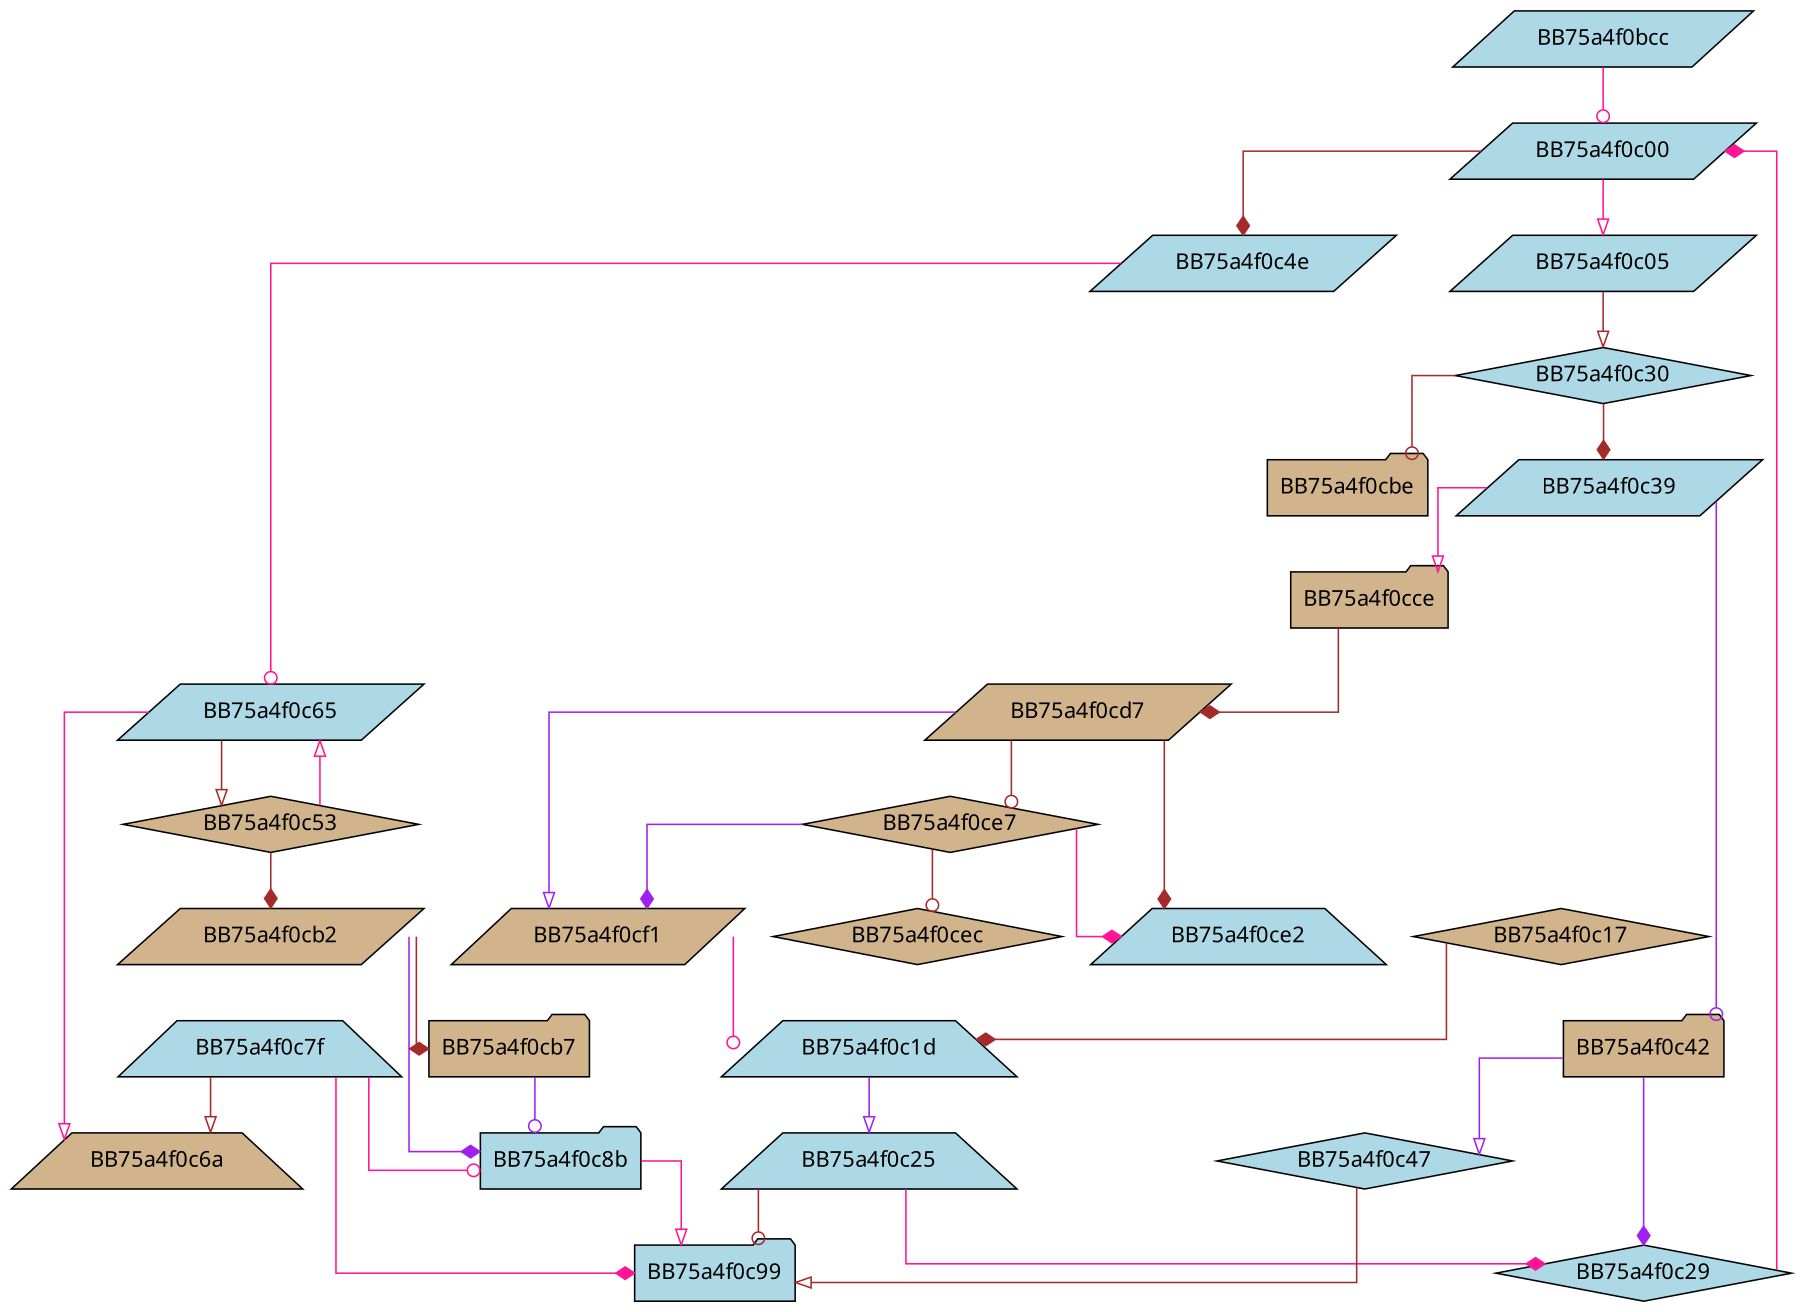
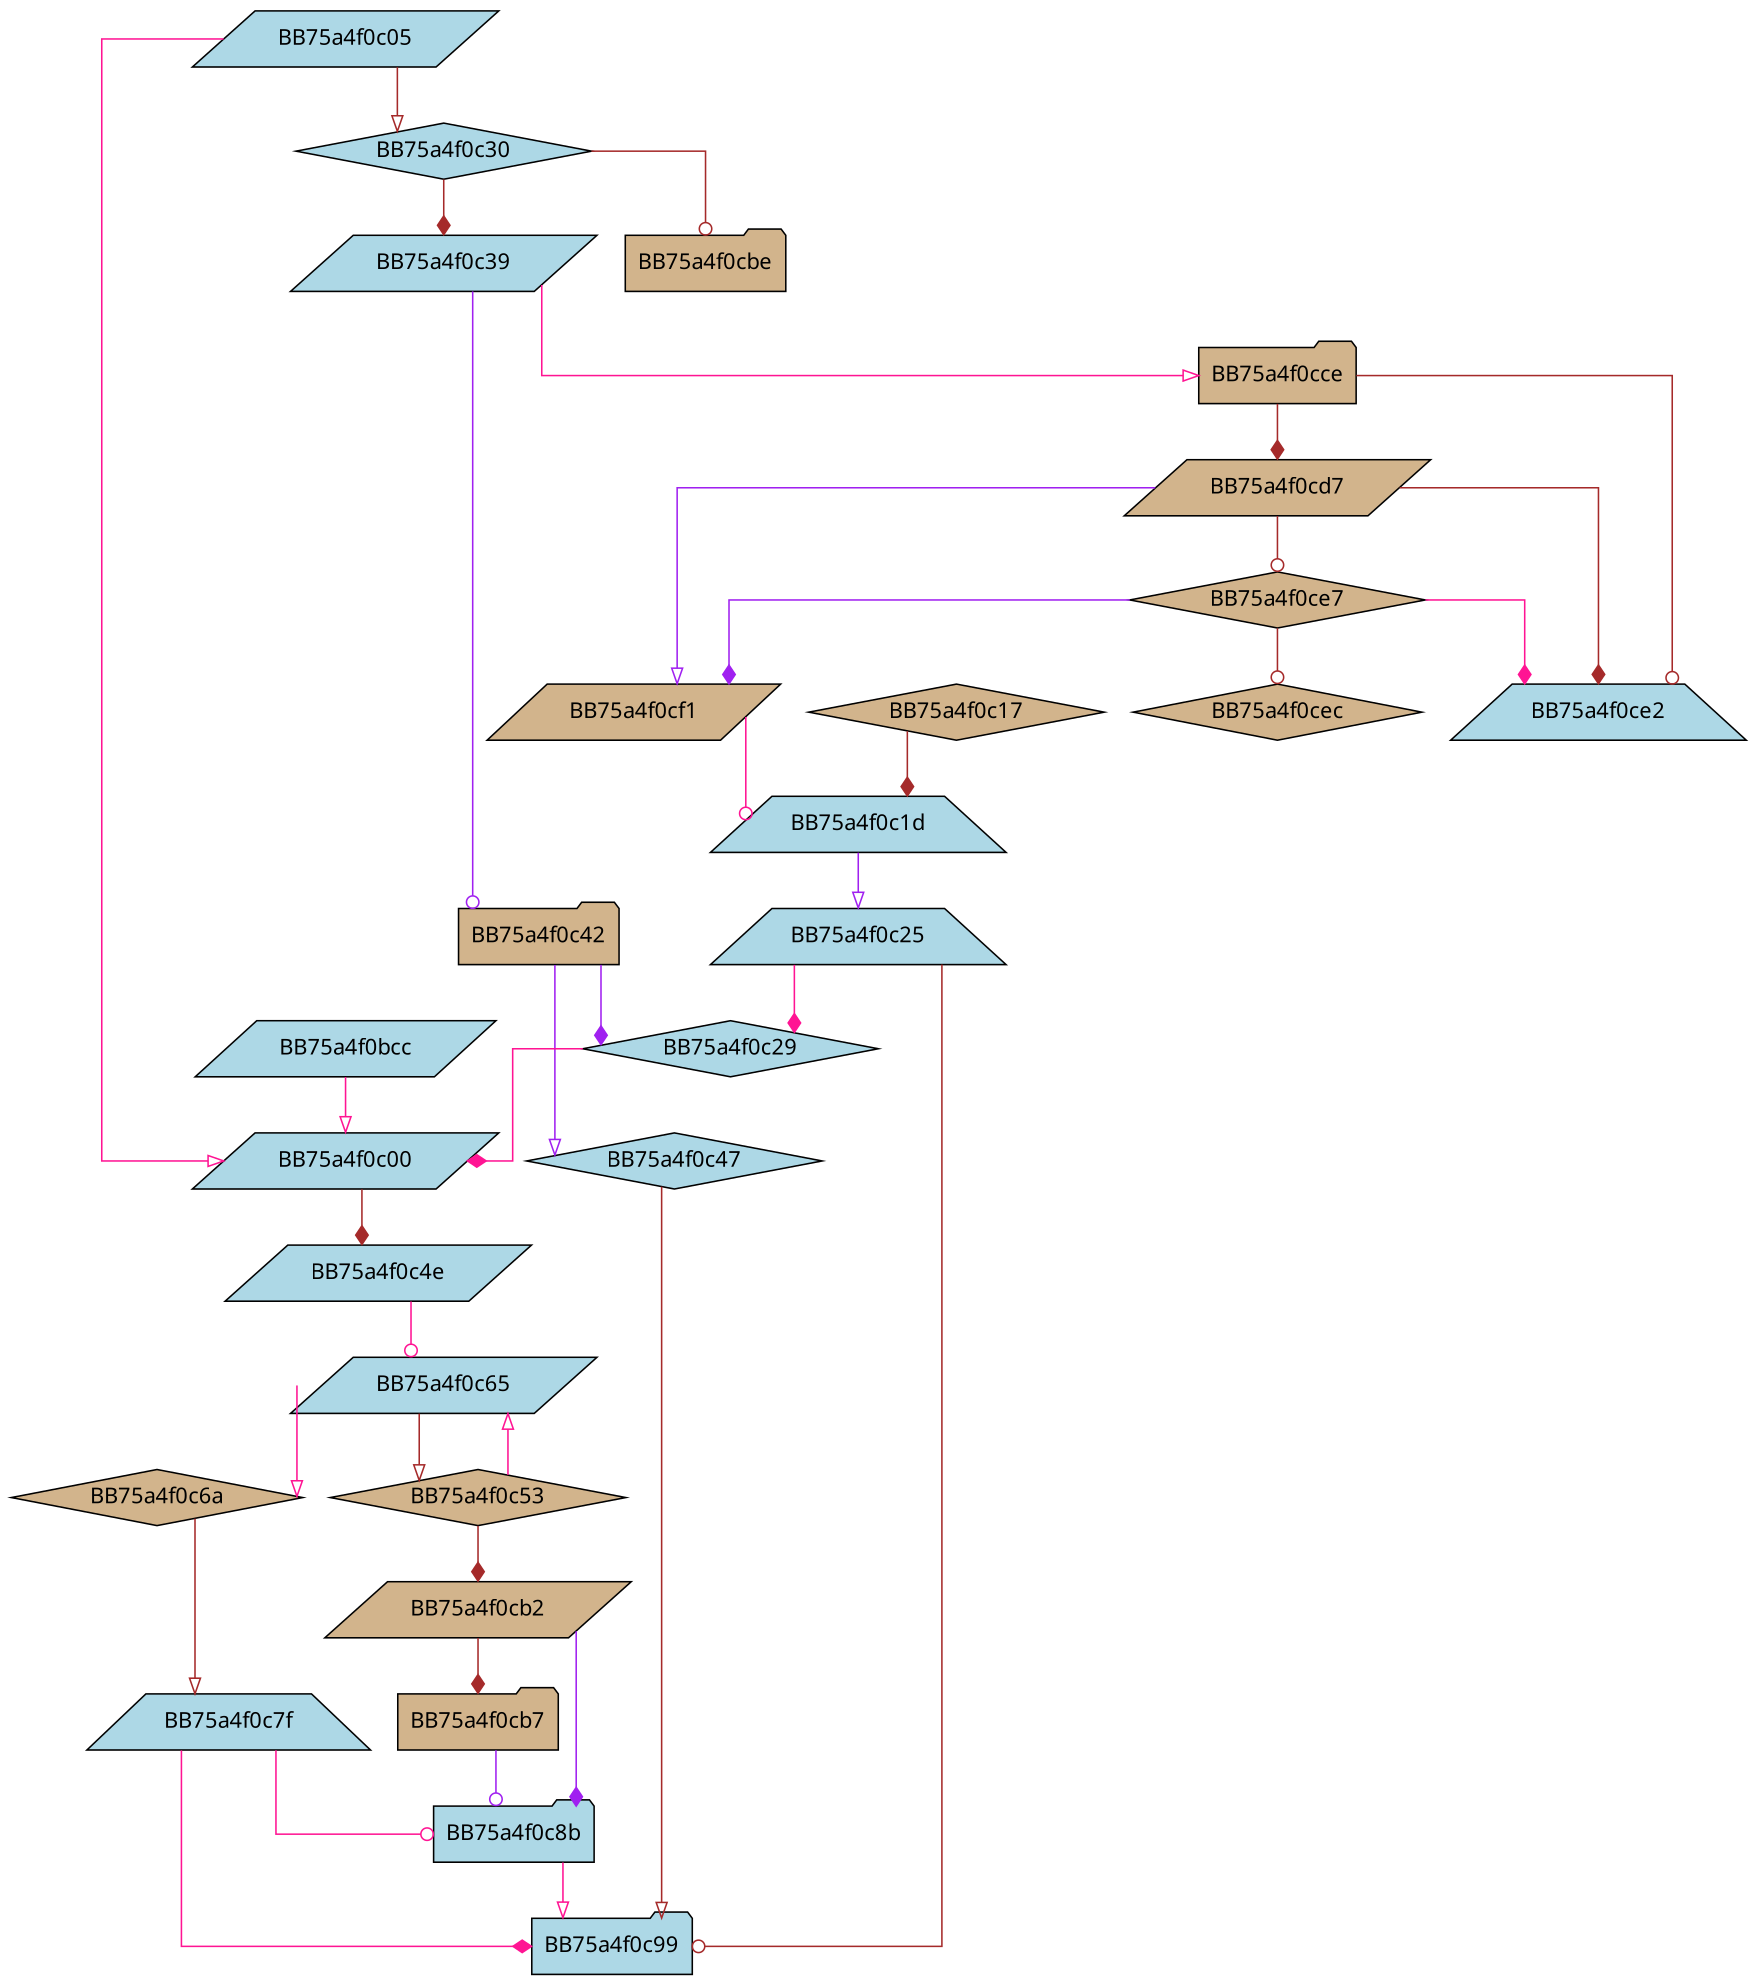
edge "BB75a4f0bcc" -> "BB75a4f0c00": arrowhead odot -> onormal
edge "BB75a4f0c00" -> "BB75a4f0c05": reversed
edge "BB75a4f0cce" -> "BB75a4f0ce2": added
edge "BB75a4f0c7f" -> "BB75a4f0c6a": reversed
node "BB75a4f0c6a": shape trapezium -> diamond
